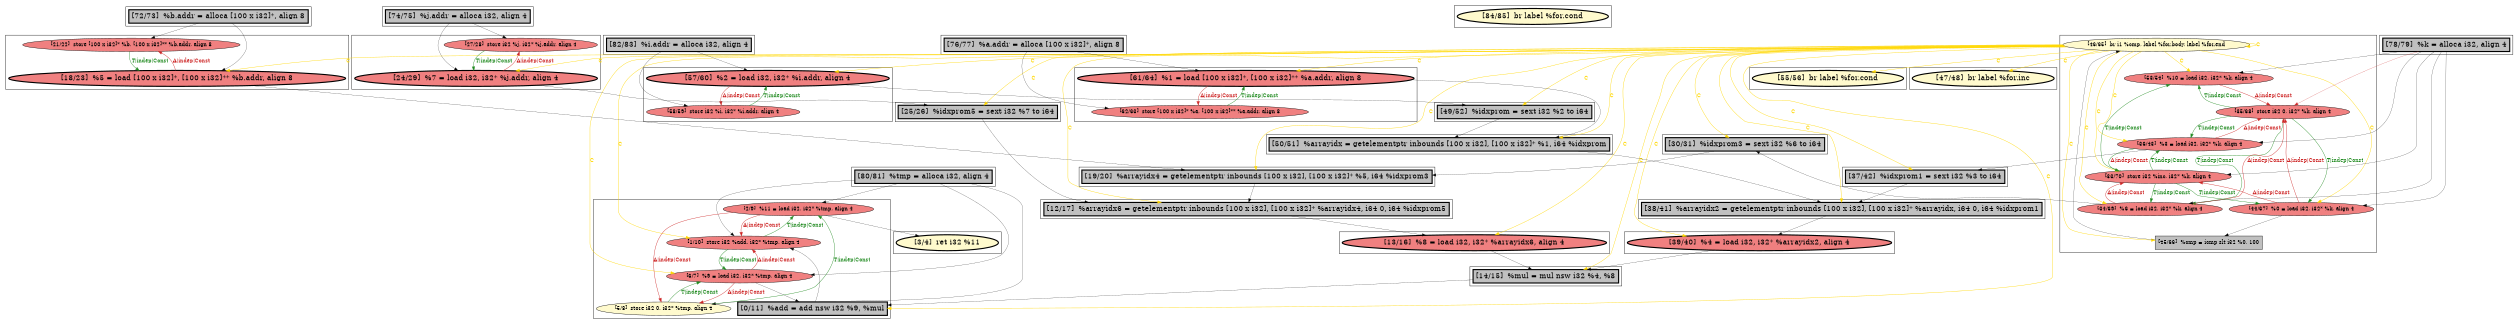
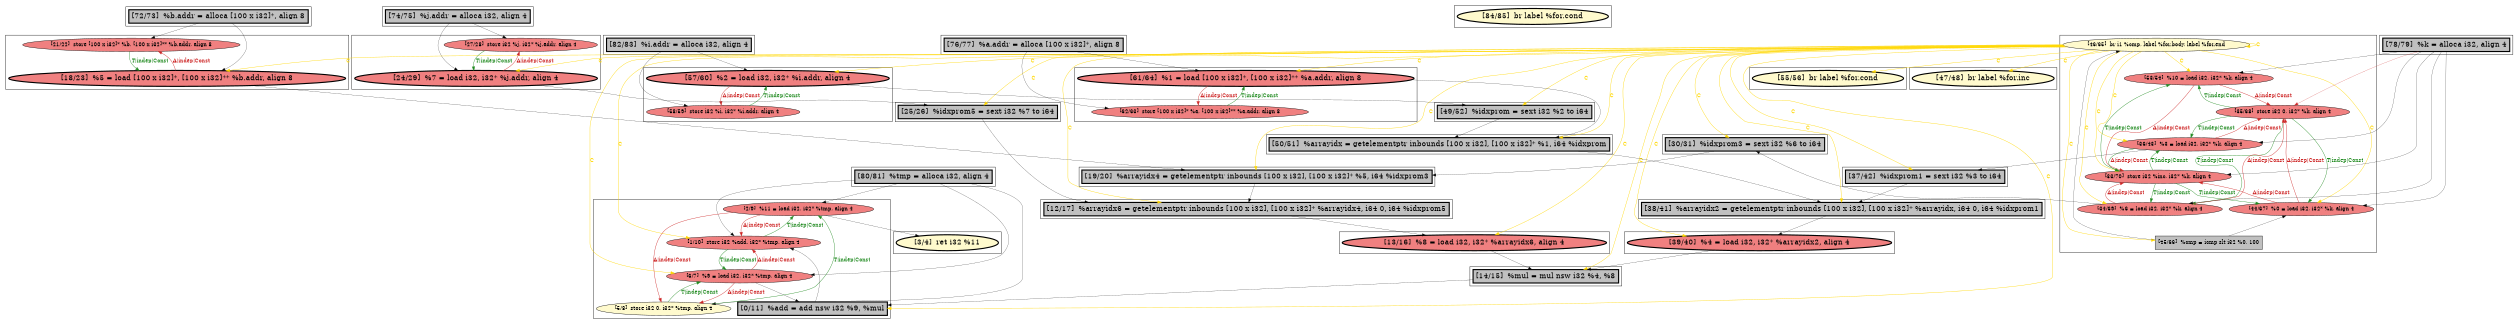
edge "[53/54]  %10 = load i32, i32* %k, align 4" -> "[33/70]  store i32 %inc, i32* %k, align 4": added, label "A|indep|Const"
edge "[44/67]  %0 = load i32, i32* %k, align 4" -> "[45/66]  %cmp = icmp slt i32 %0, 100": reversed
